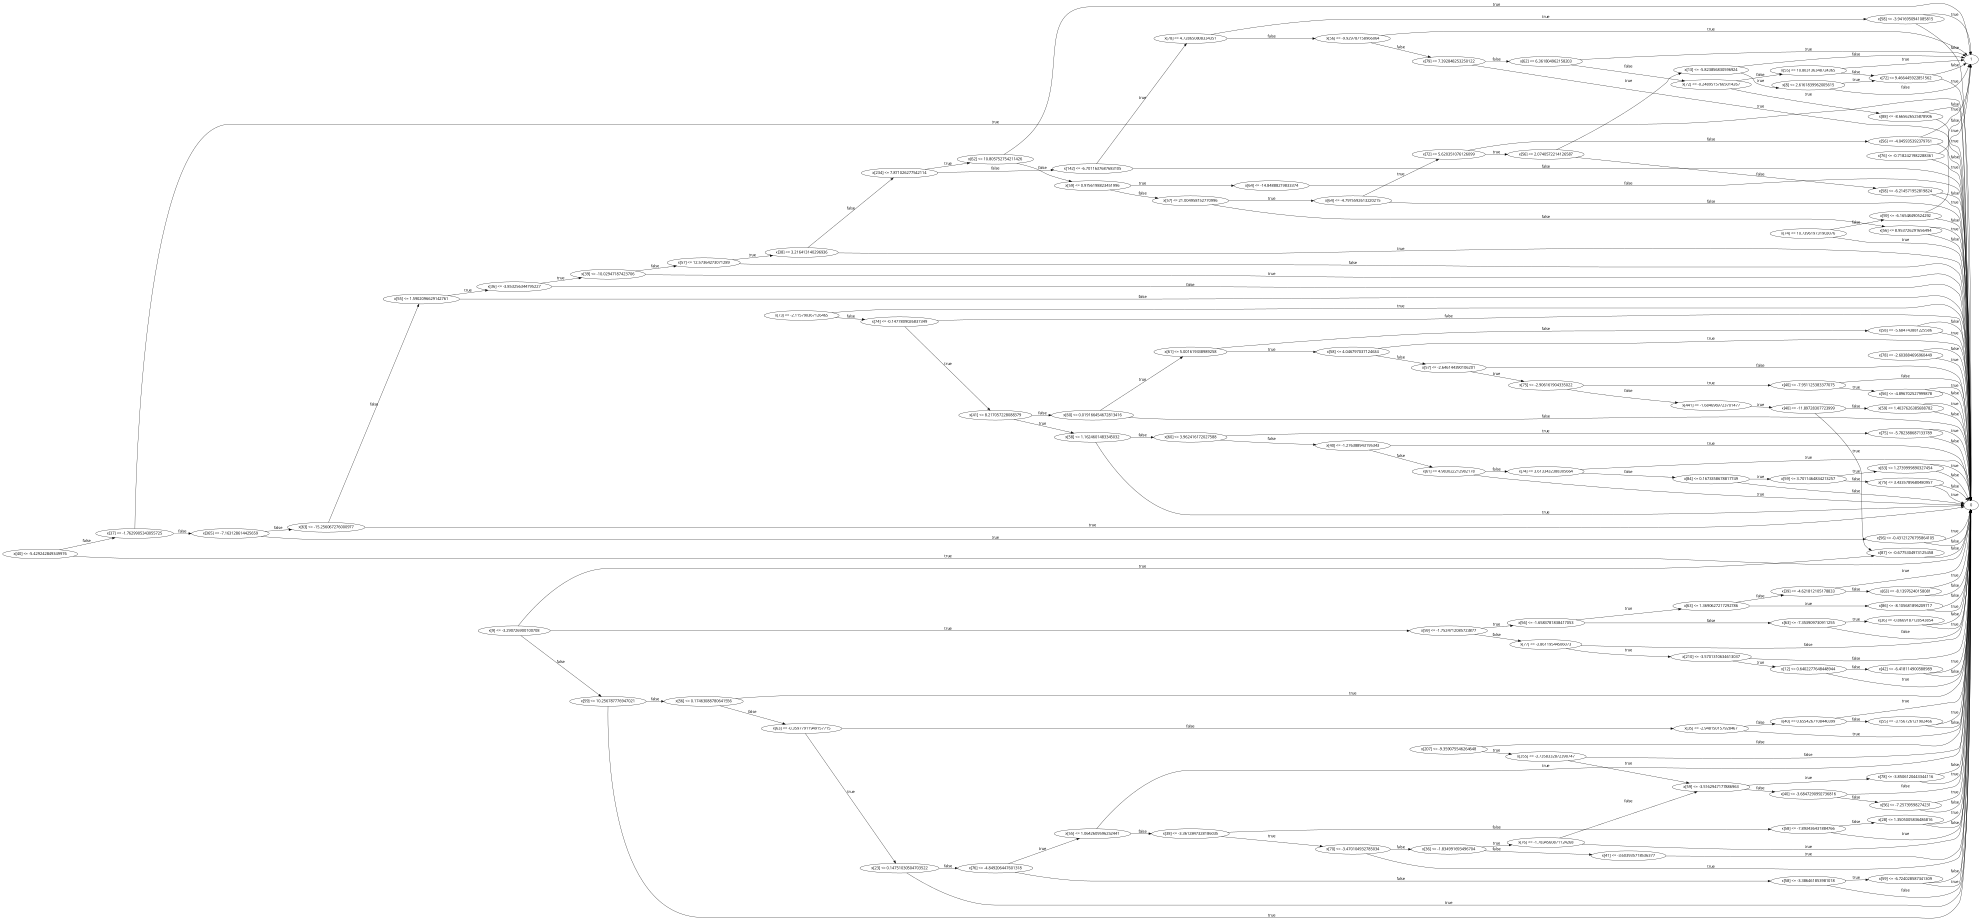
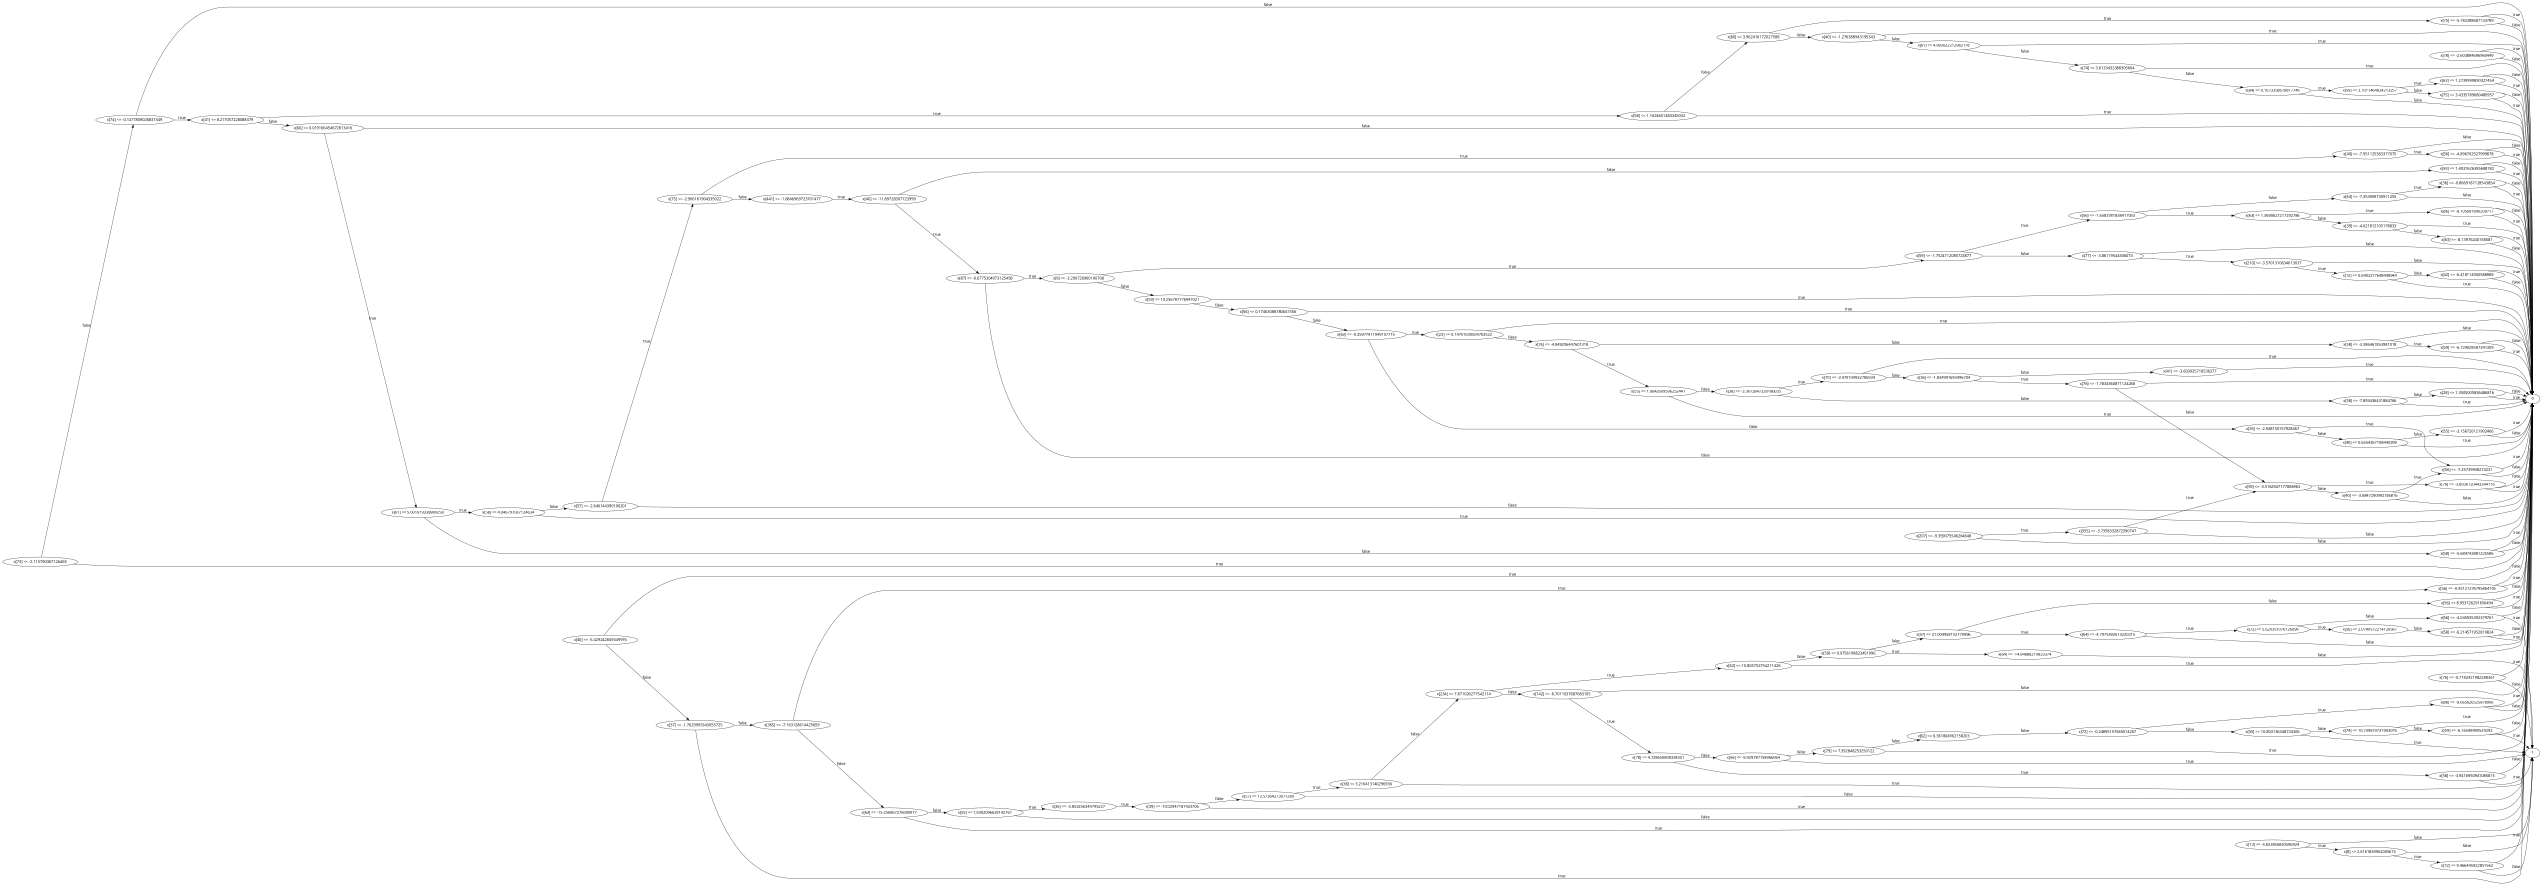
edge "x[62] <= 6.361804962158203" -> "1": removed, label "true"
edge "x[55] <= 10.803136348724365" -> "x[72] <= 9.466445922851562": now "x[55] <= 10.803136348724365" -> "x[74] <= 10.739619731903076"
edge "x[56] <= 2.0740572214126587" -> "x[13] <= -5.823856830596924": removed, label "true"
edge "x[36] <= -3.853256344795227" -> "0": removed, label "false"
edge "x[9] <= -3.290726900100708" -> "x[87] <= -0.6775304973125458": reversed
edge "x[35] <= -2.948150157928467" -> "0": now "x[35] <= -2.948150157928467" -> "x[56] <= -7.25739598274231"
edge "x[40] <= -3.6847290992736816" -> "x[56] <= -7.25739598274231": label "false" -> "true"
